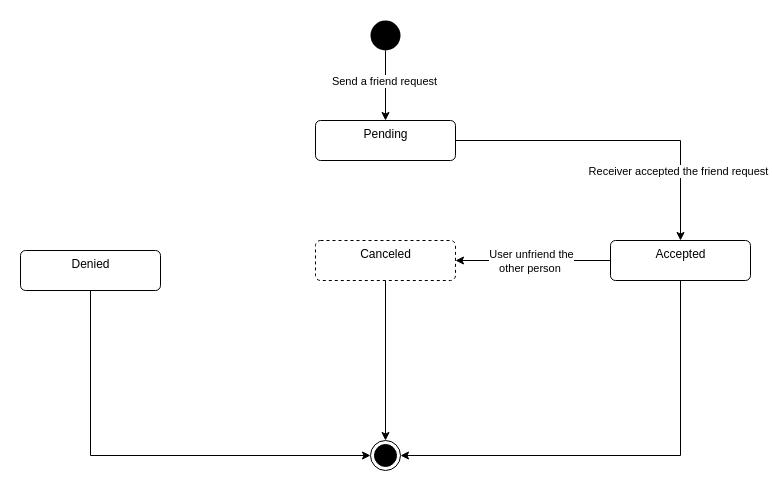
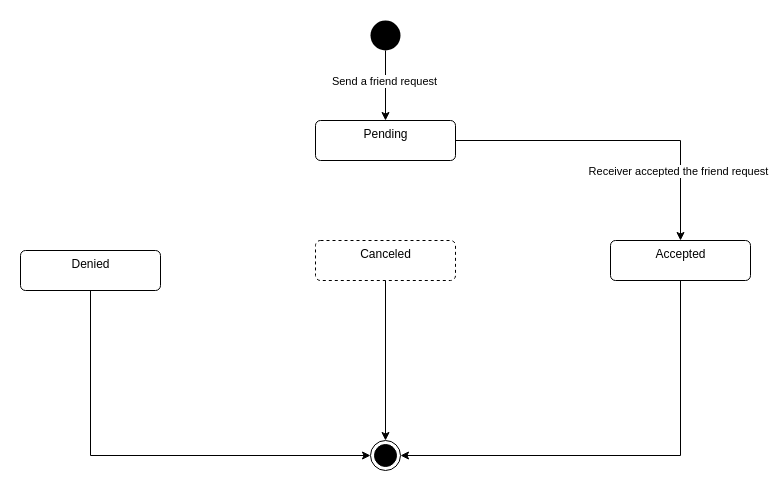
edge "Accepted" -> "Canceled": removed, label "User unfriend the other person"
